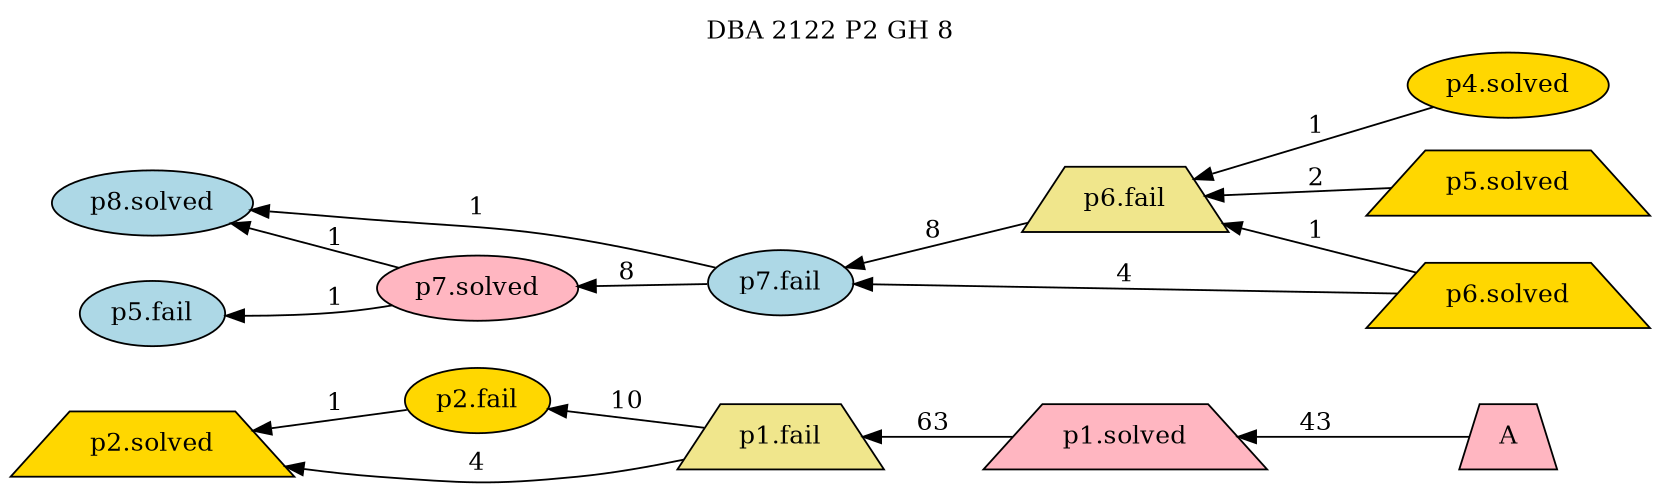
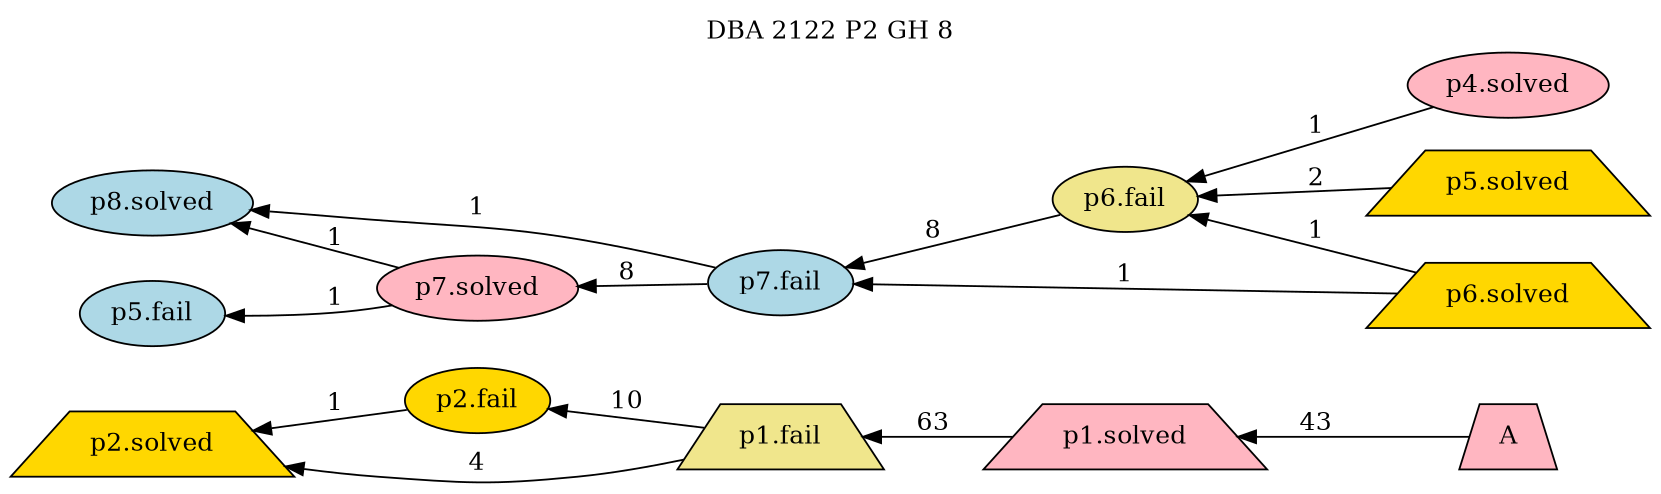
node "p4.solved": fillcolor gold -> lightpink
node "p6.fail": shape trapezium -> ellipse
edge "p6.solved" -> "p7.fail": label "4" -> "1"
